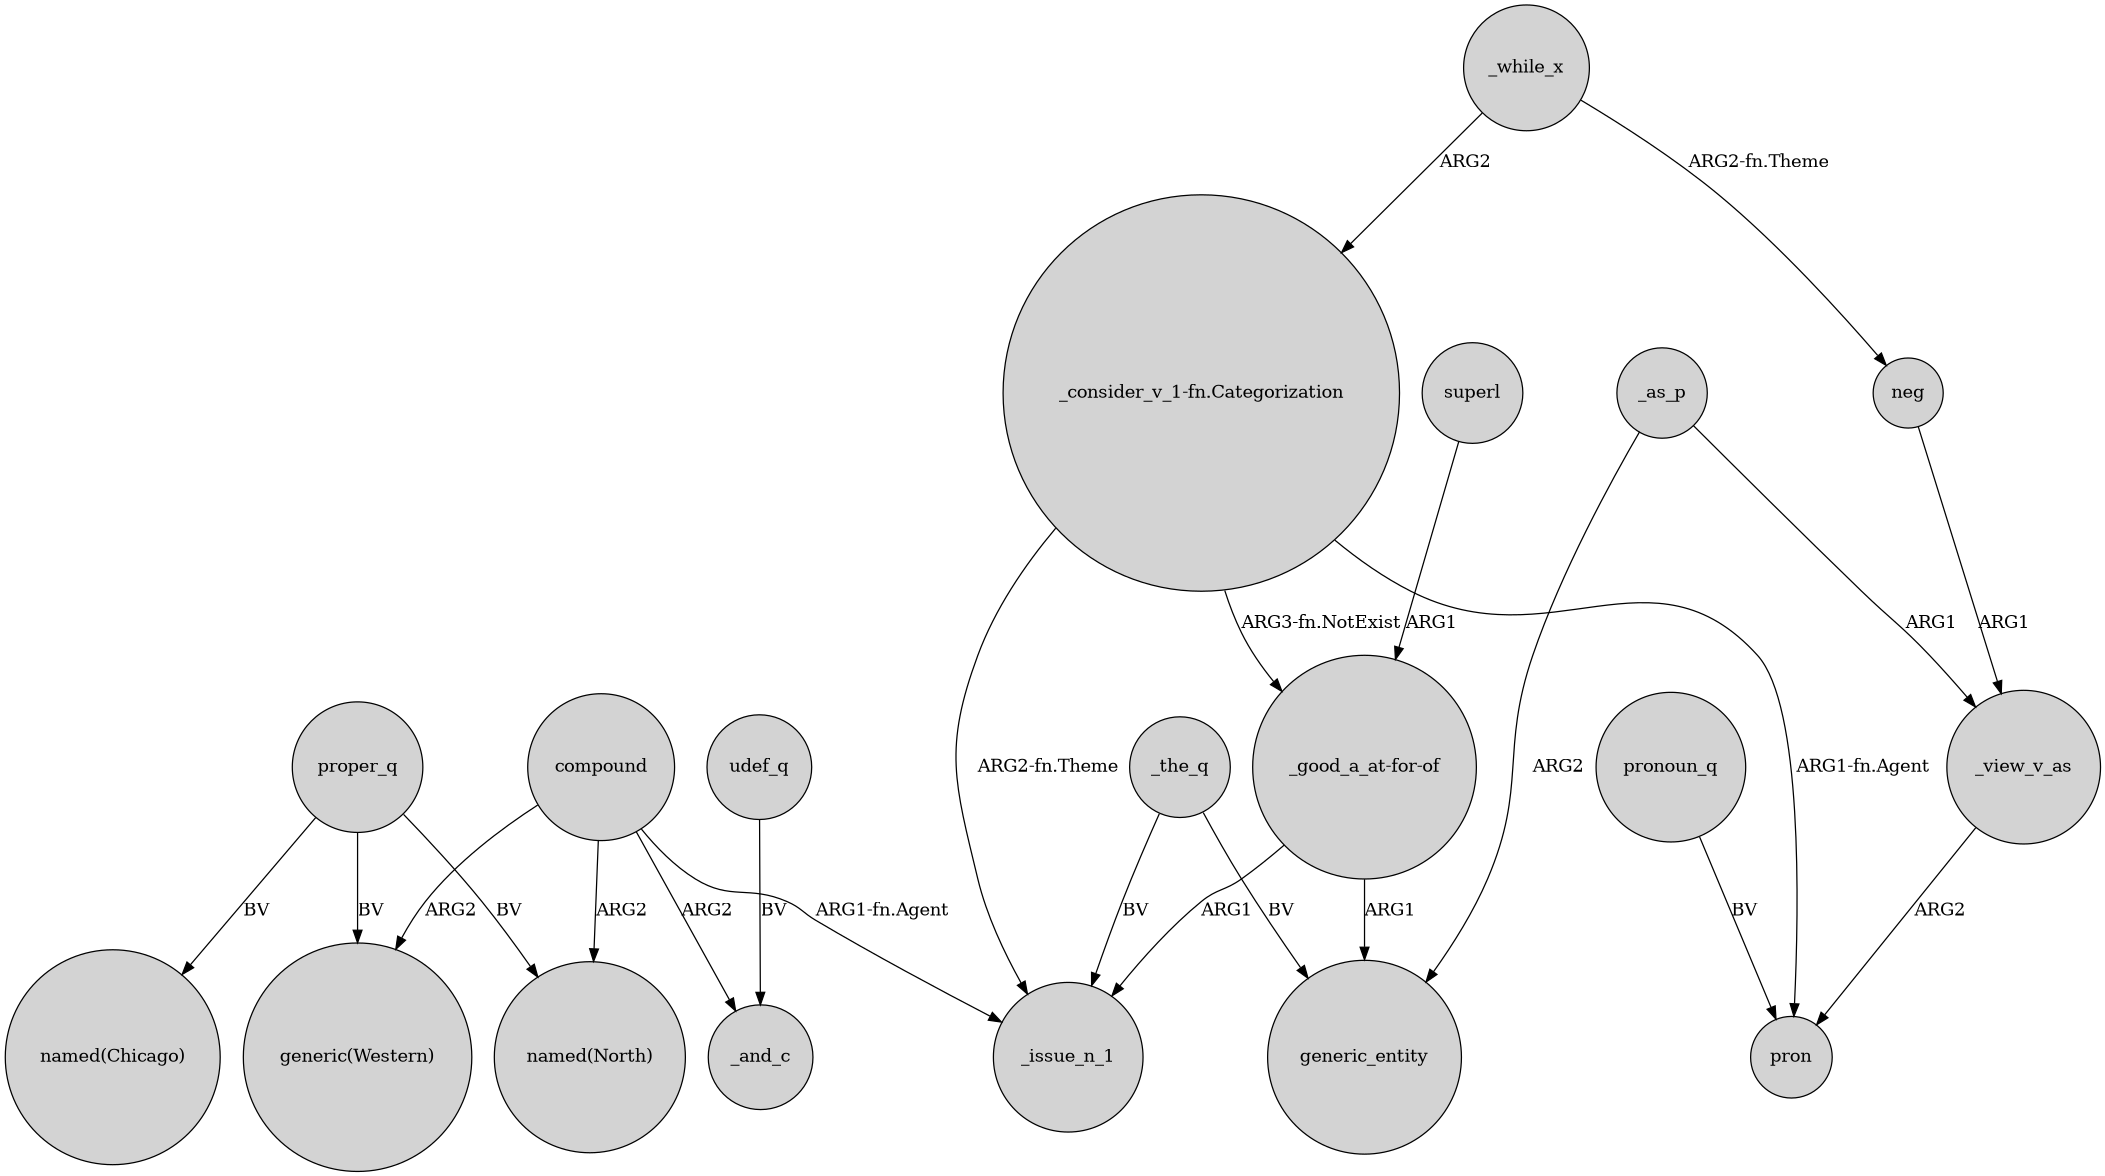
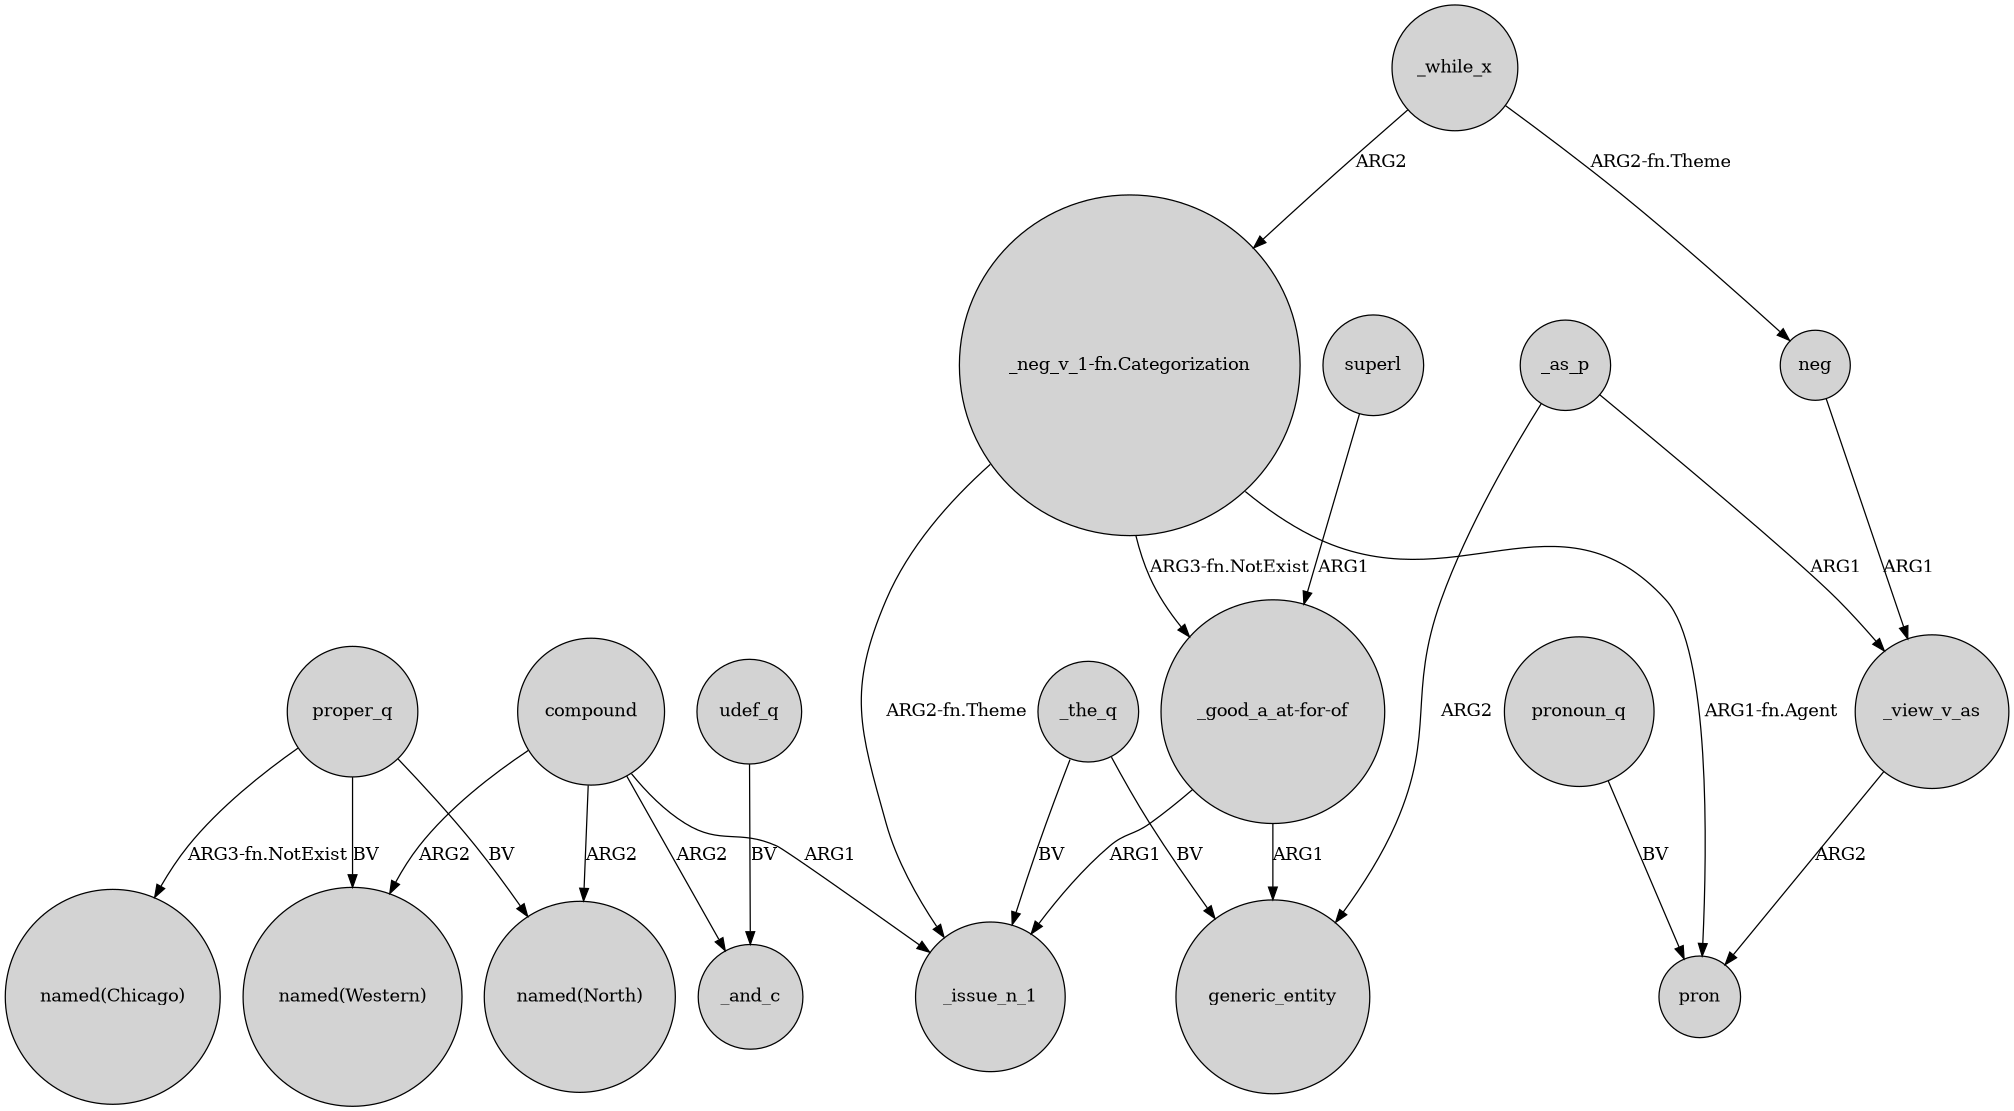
node "_consider_v_1-fn.Categorization": label "_consider_v_1-fn.Categorization" -> "_neg_v_1-fn.Categorization"
edge "proper_q" -> "named(Chicago)": label "BV" -> "ARG3-fn.NotExist"
edge "compound" -> "_issue_n_1": label "ARG1-fn.Agent" -> "ARG1"
node "generic(Western)": label "generic(Western)" -> "named(Western)"
